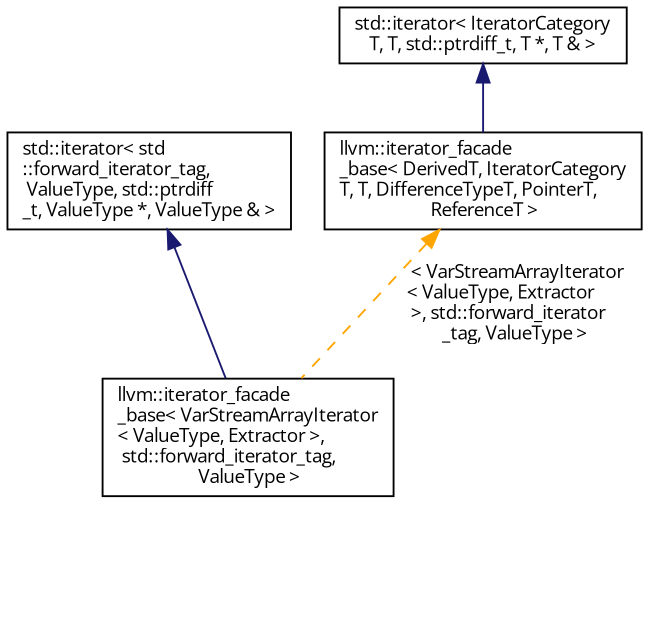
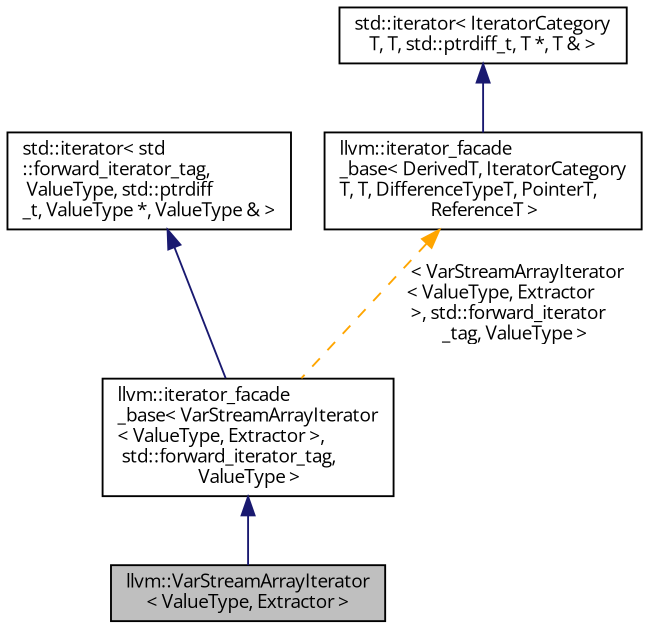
node "llvm::VarStreamArrayIterator < ValueType, Extractor >": added
